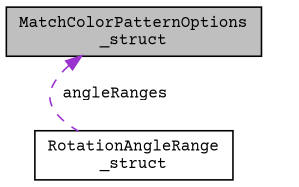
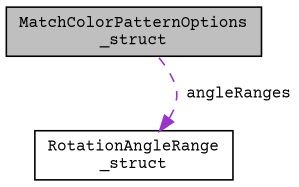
edge "RotationAngleRange _struct" -> "MatchColorPatternOptions _struct": reversed
